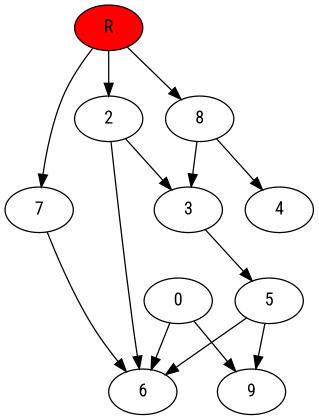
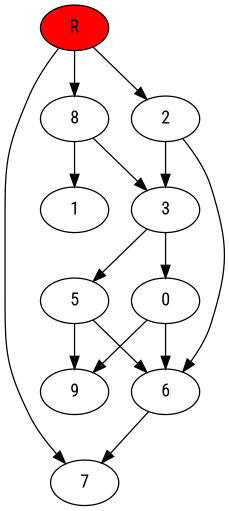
node "4": label "4" -> "1"
edge "3" -> "0": added
edge "7" -> "6": reversed
